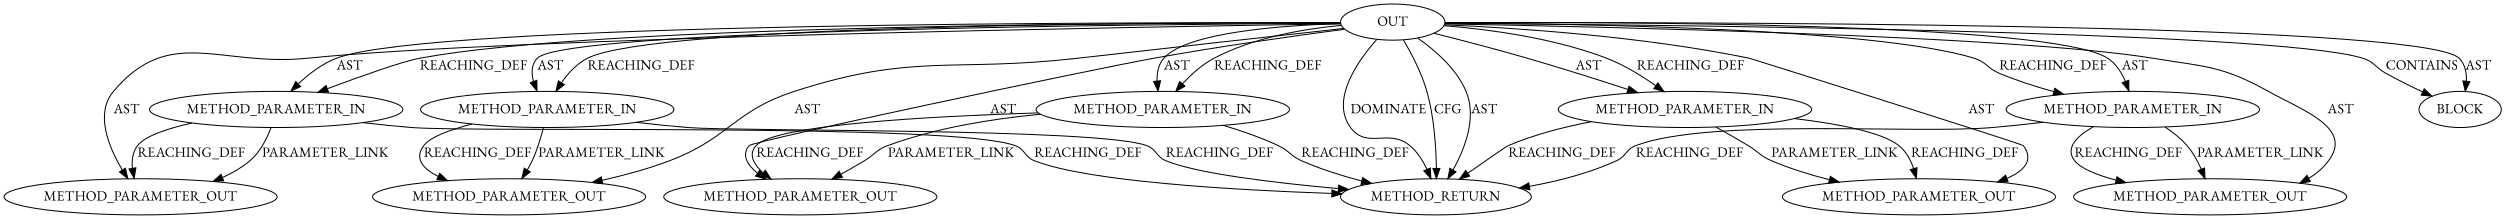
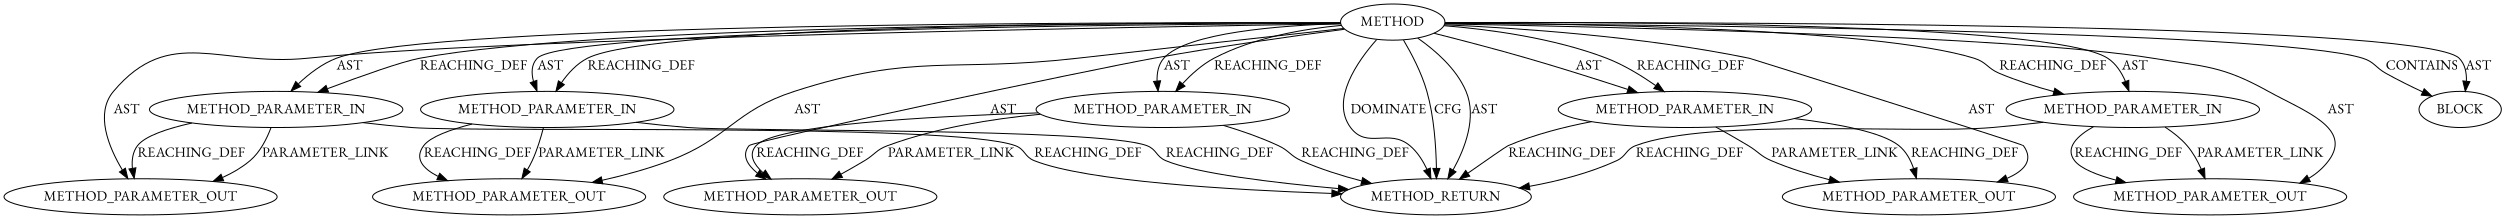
node "OUT": label "OUT" -> "METHOD"
